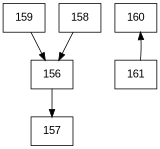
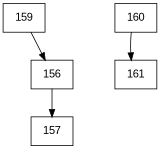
node "158": removed
edge "161" -> "160": reversed
